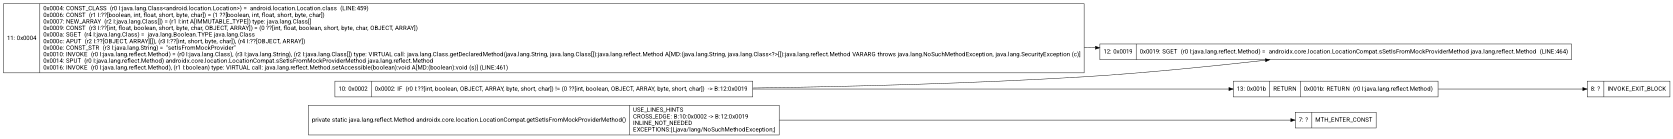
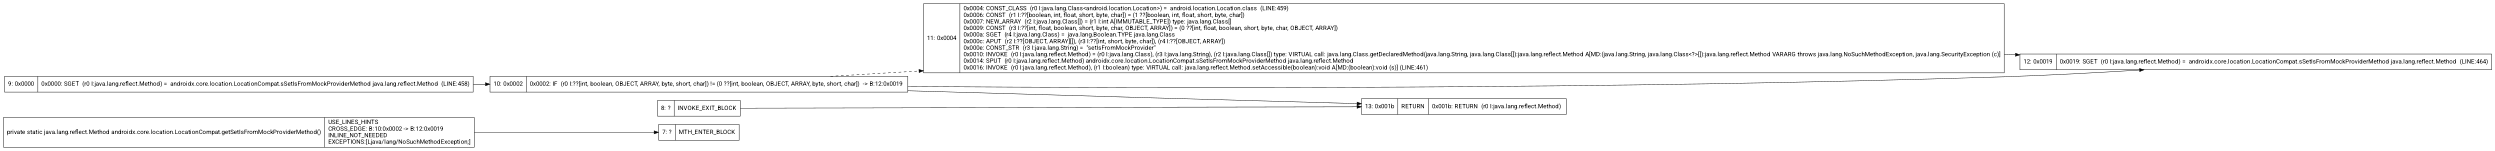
edge "10: 0x0002" -> "11: 0x0004": added
node "9: 0x0000": added
edge "13: 0x001b" -> "8: ?": reversed
node "7: ?": text "MTH_ENTER_CONST" -> "MTH_ENTER_BLOCK"
